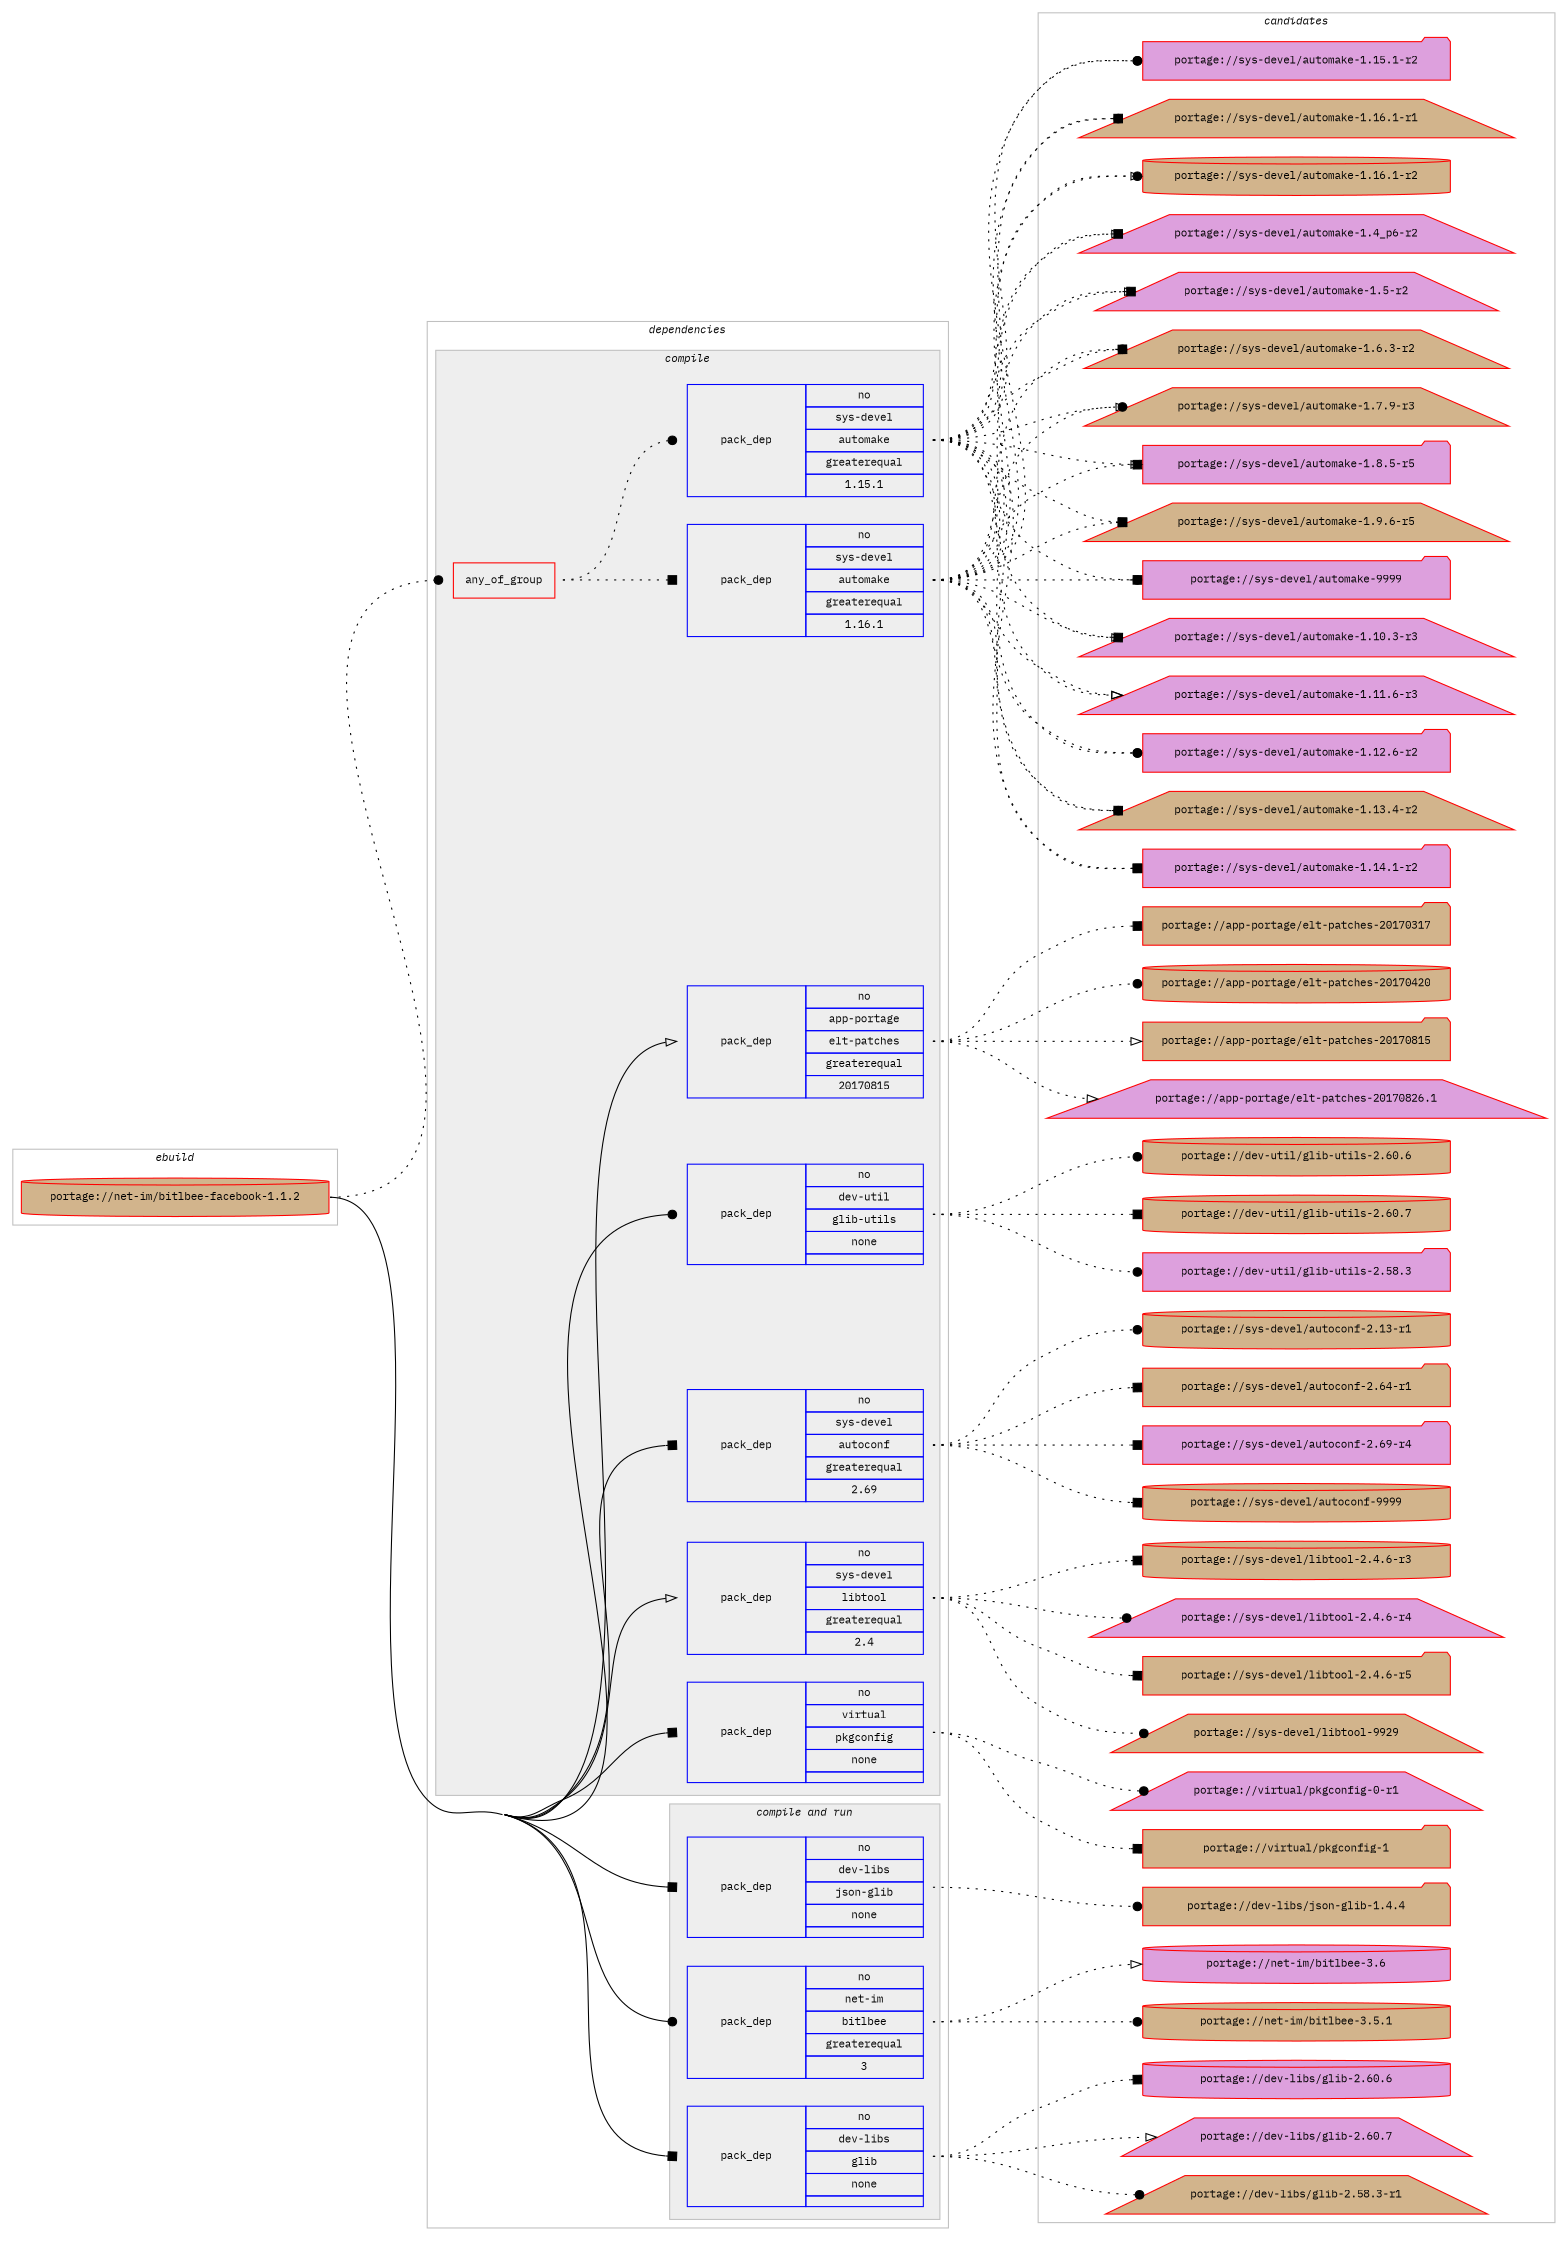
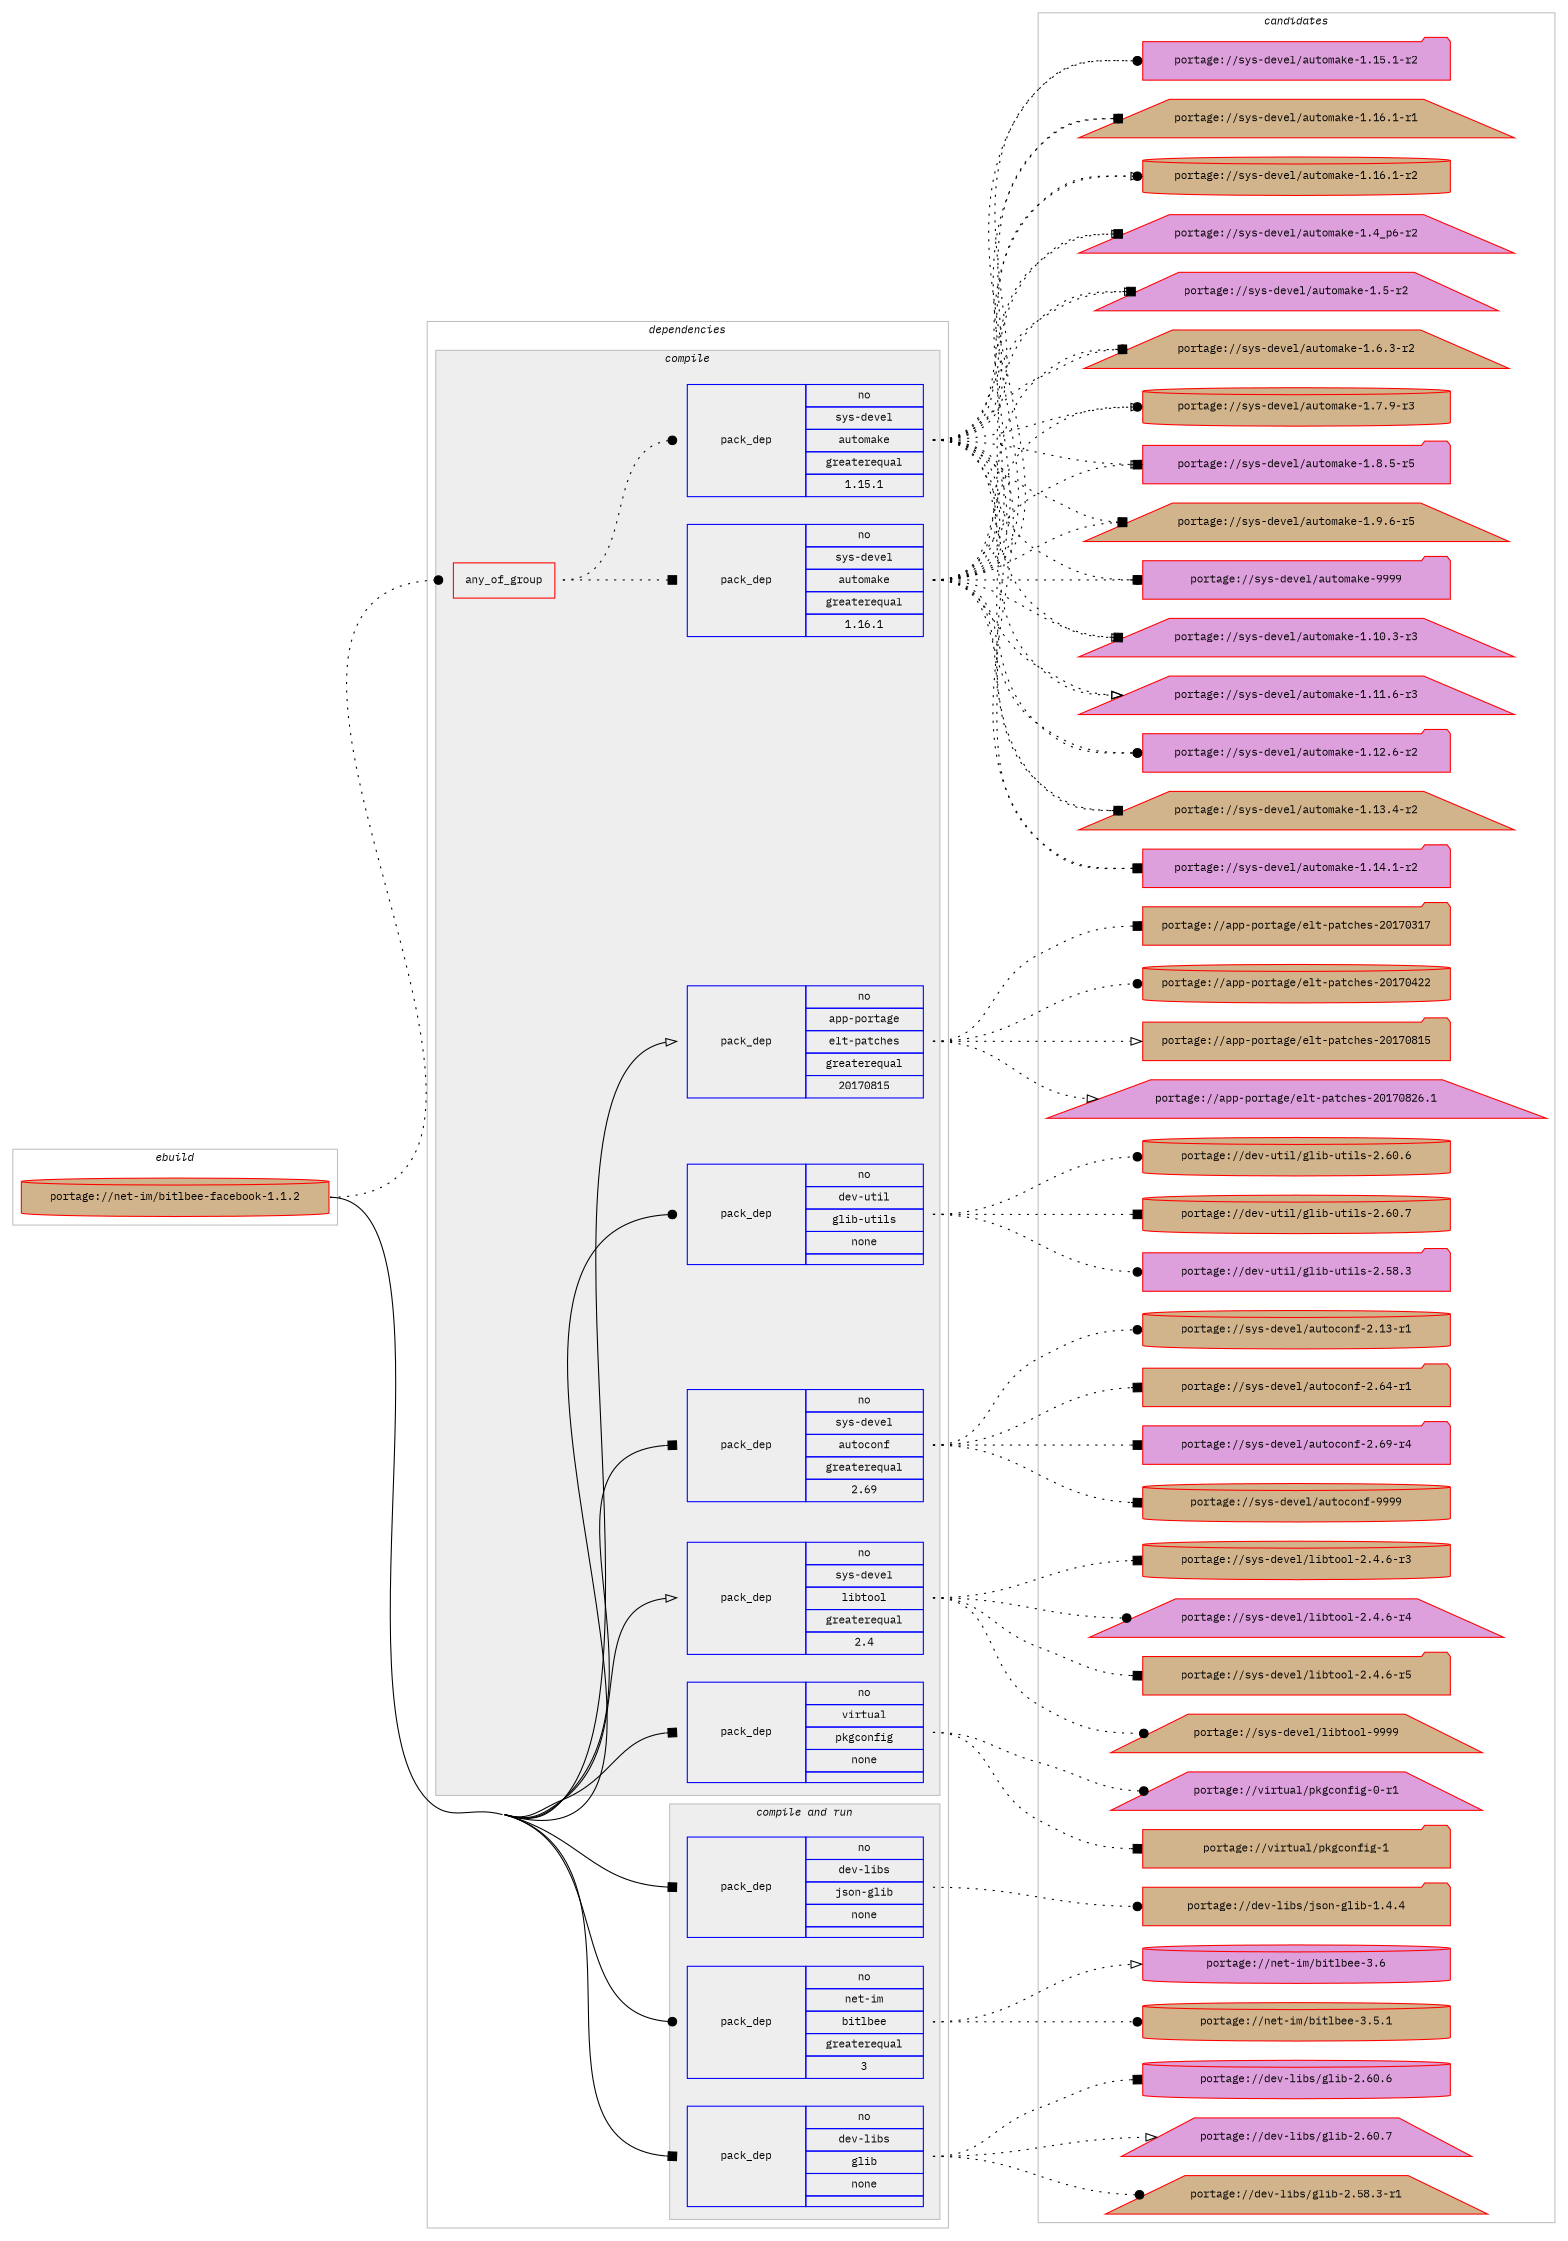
node "portage://sys-devel/automake-1.7.9-r3": shape trapezium -> cylinder
node "portage://app-portage/elt-patches-20170420": label "portage://app-portage/elt-patches-20170420" -> "portage://app-portage/elt-patches-20170422"
node "portage://sys-devel/libtool-9929": label "portage://sys-devel/libtool-9929" -> "portage://sys-devel/libtool-9999"
